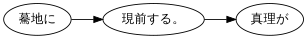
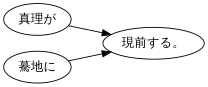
edge "現前する。" -> "真理が": reversed
